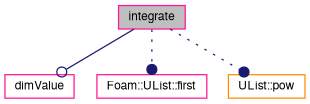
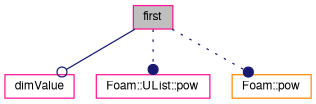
node "integrate": label "integrate" -> "first"
node "Foam::UList::first": label "Foam::UList::first" -> "Foam::UList::pow"
node "UList::pow": label "UList::pow" -> "Foam::pow"
